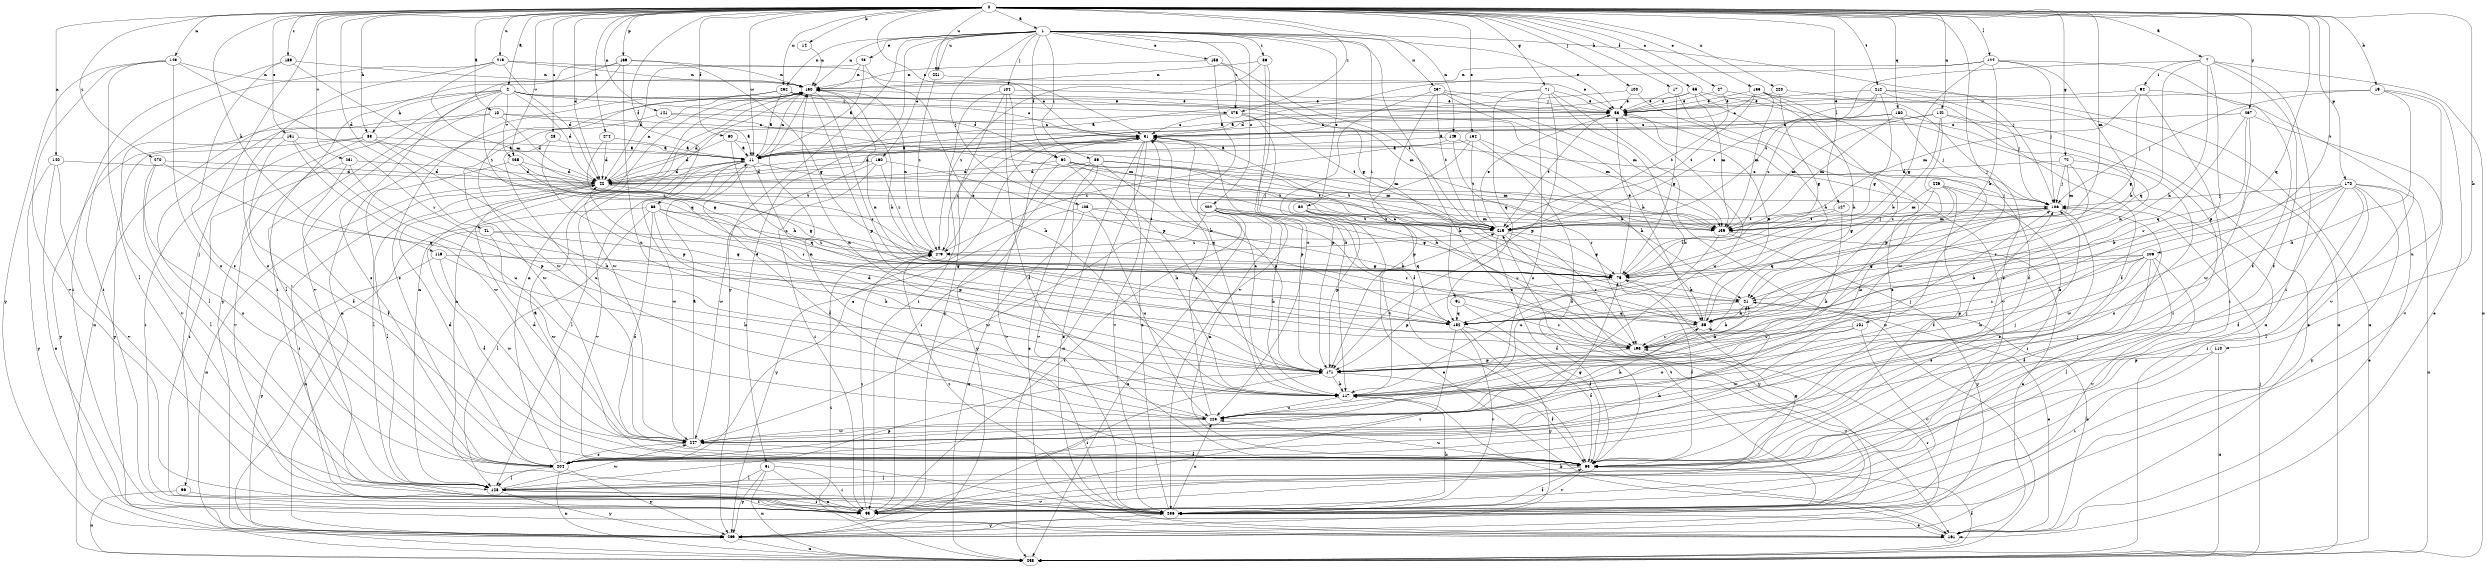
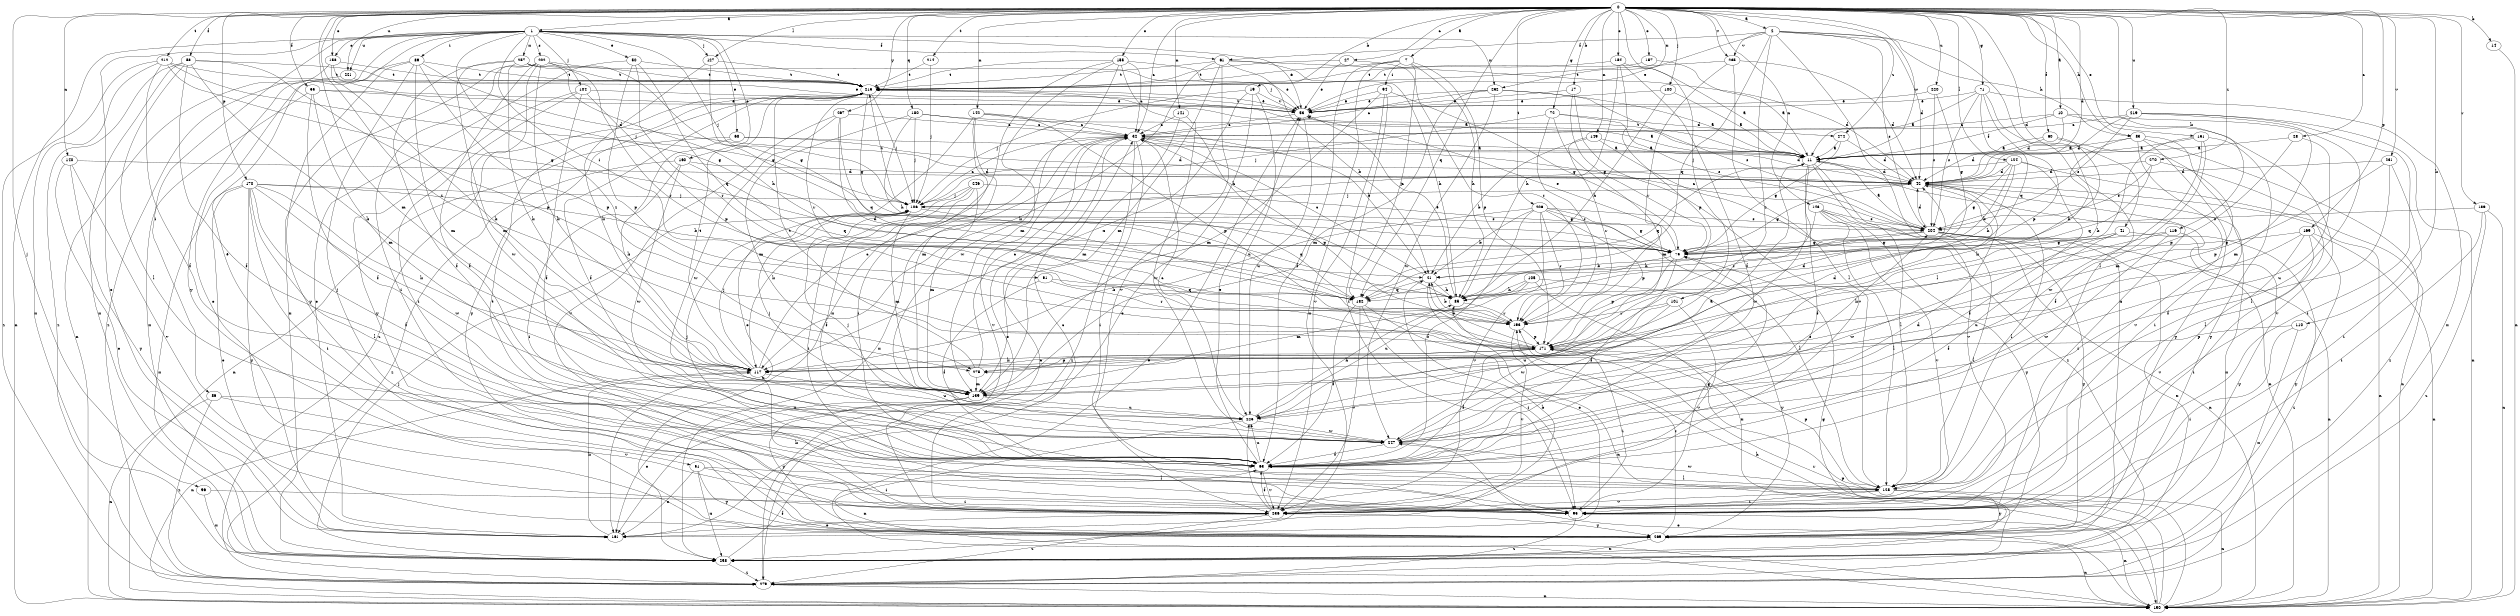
edge "0" -> "158": added, label "o"
node "48": label "48" -> "68"
node "214": added
node "157": added
edge "212" -> "53": removed, label "e"
edge "1" -> "105": now "1" -> "127"
edge "10" -> "11": label "a" -> "f"
node "31": label "31" -> "32"
node "62": label "62" -> "61"
edge "72" -> "42": now "72" -> "274"
edge "7" -> "182": label "q" -> "c"
edge "275" -> "171": reversed
edge "267" -> "193": label "r" -> "d"
edge "127" -> "75": label "l" -> "g"
edge "19" -> "117": label "k" -> "x"
edge "85" -> "150": reversed
edge "150" -> "247": label "w" -> "o"
edge "151" -> "225": label "u" -> "l"
edge "89" -> "236": label "v" -> "j"
edge "202" -> "63": label "n" -> "f"
edge "7" -> "95": removed, label "i"
edge "182" -> "269": removed, label "y"
